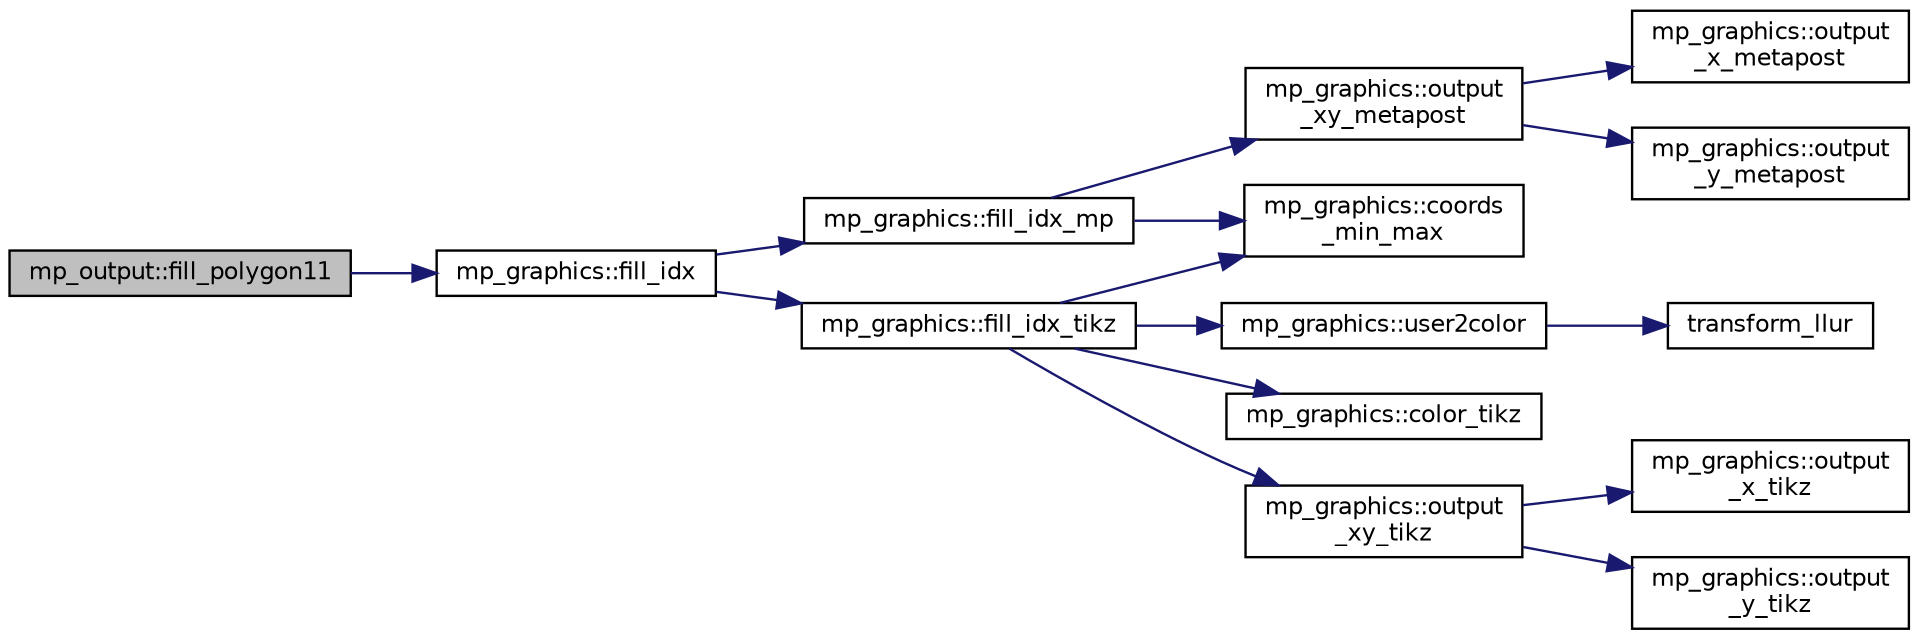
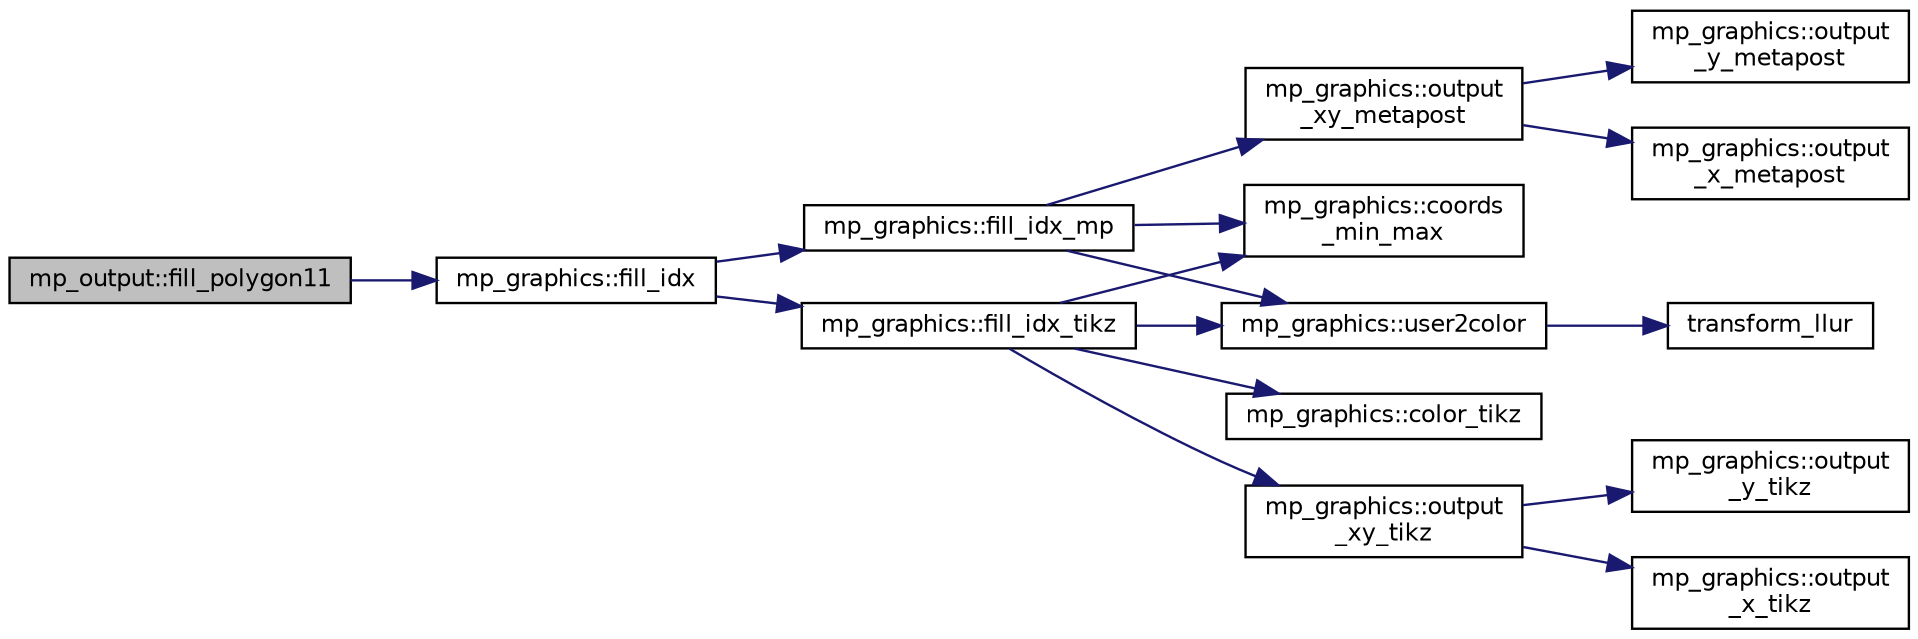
edge "mp_graphics::fill_idx_mp" -> "mp_graphics::user2color": added
